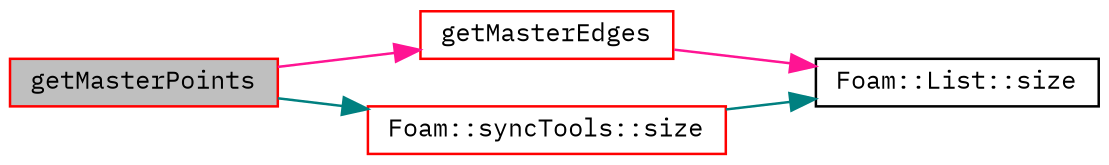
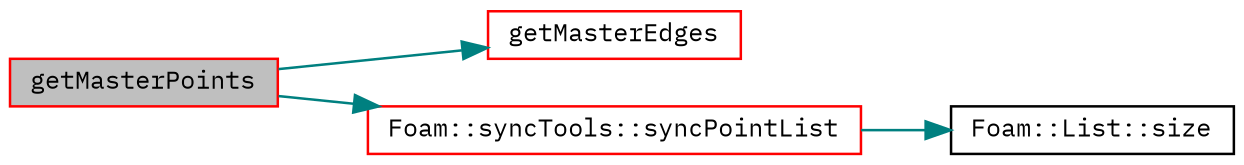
edge "getMasterEdges" -> "Foam::List::size": removed
edge "getMasterPoints" -> "getMasterEdges": color deeppink -> teal
node "Foam::syncTools::size": label "Foam::syncTools::size" -> "Foam::syncTools::syncPointList"
